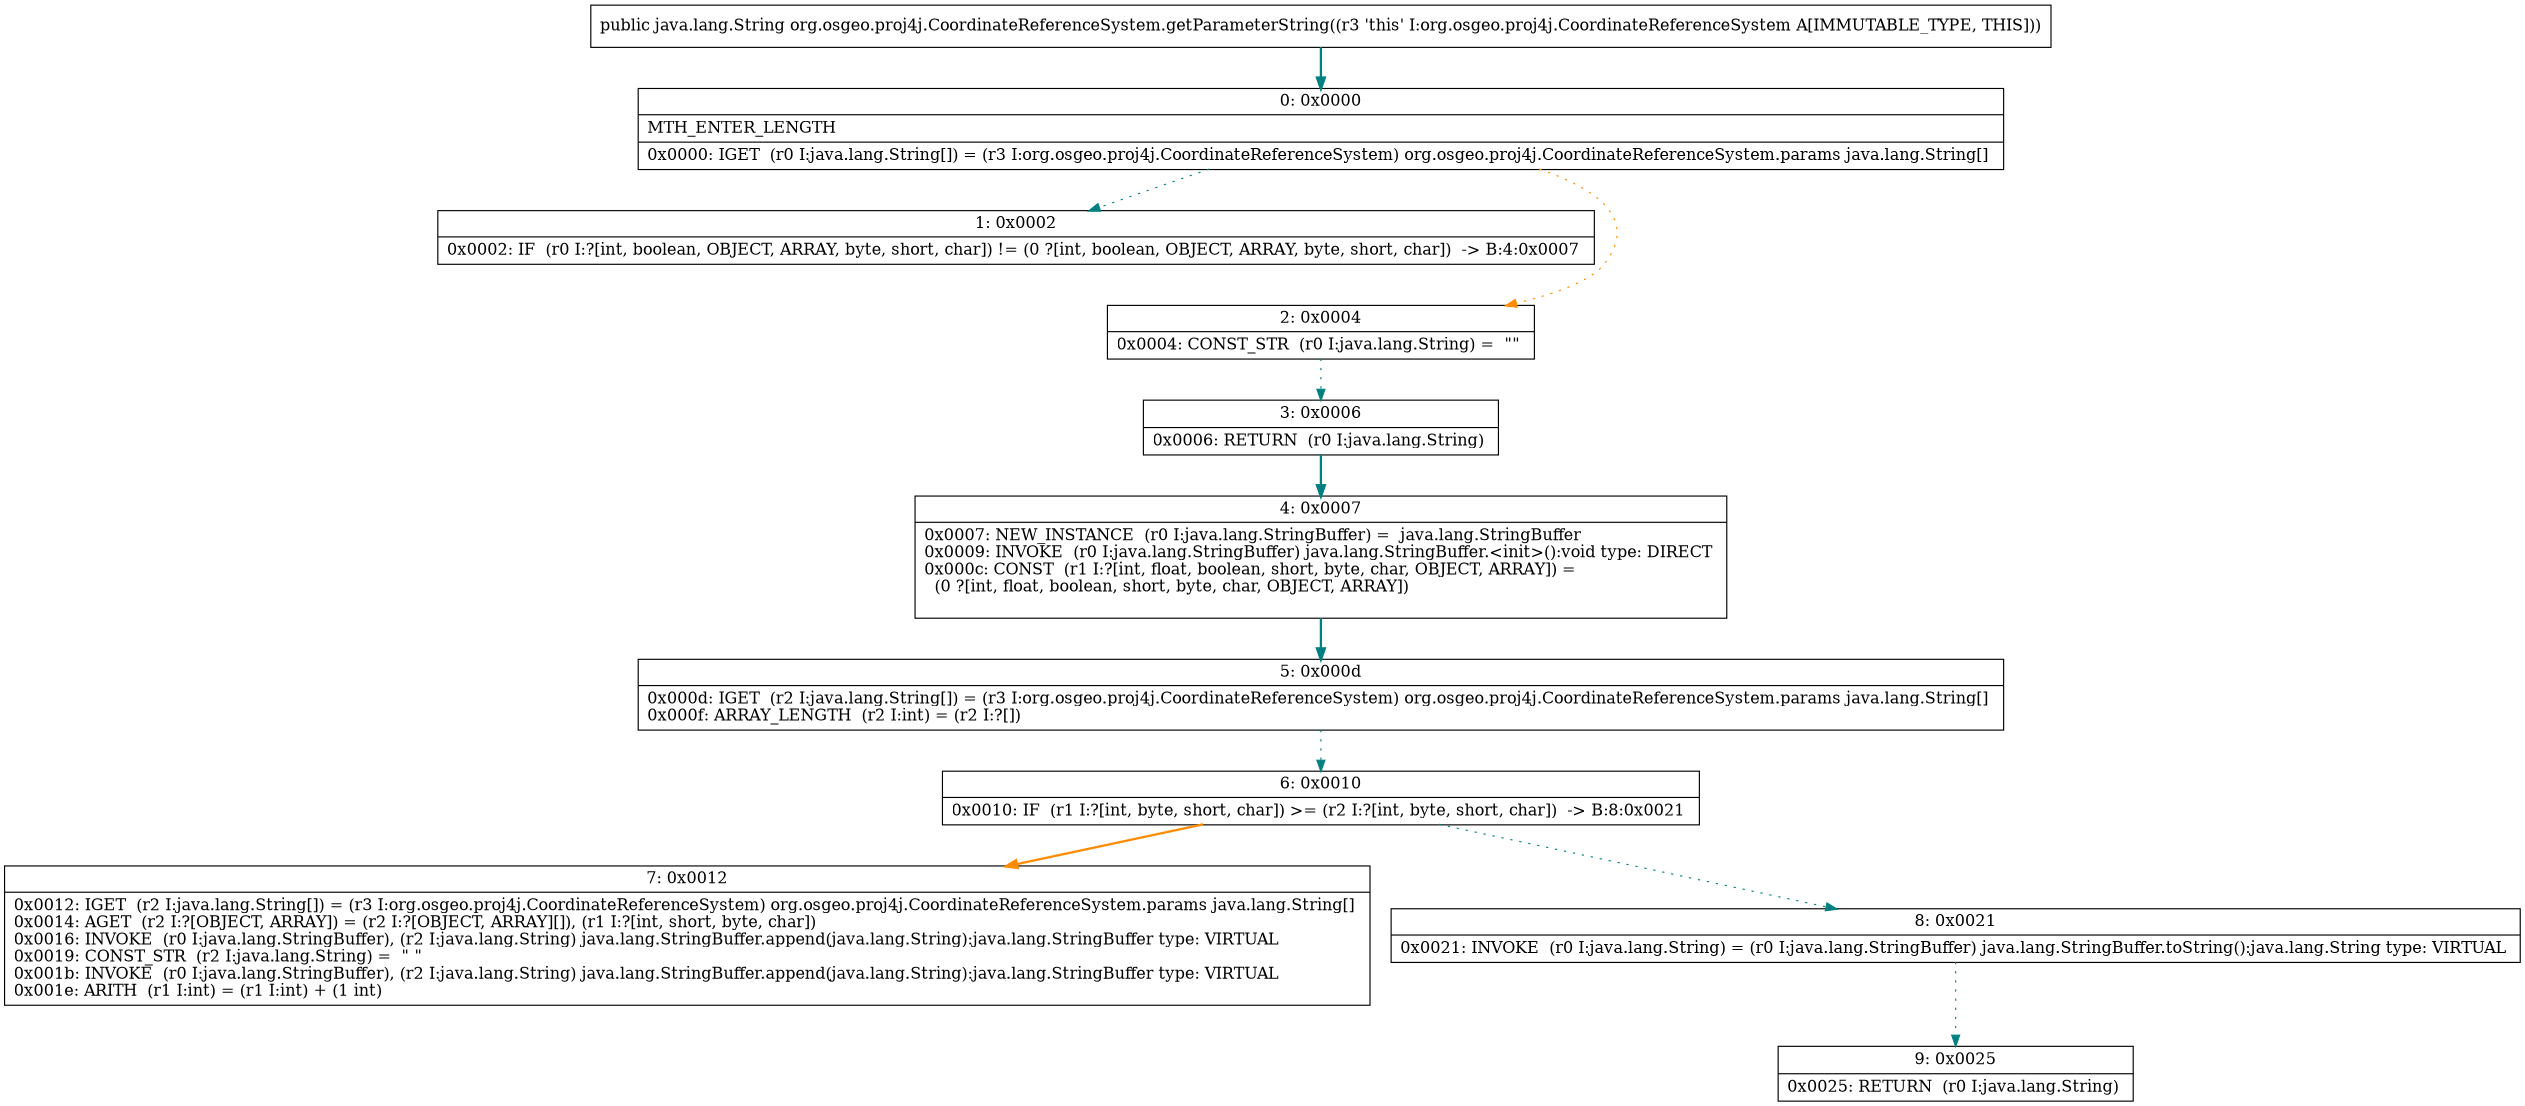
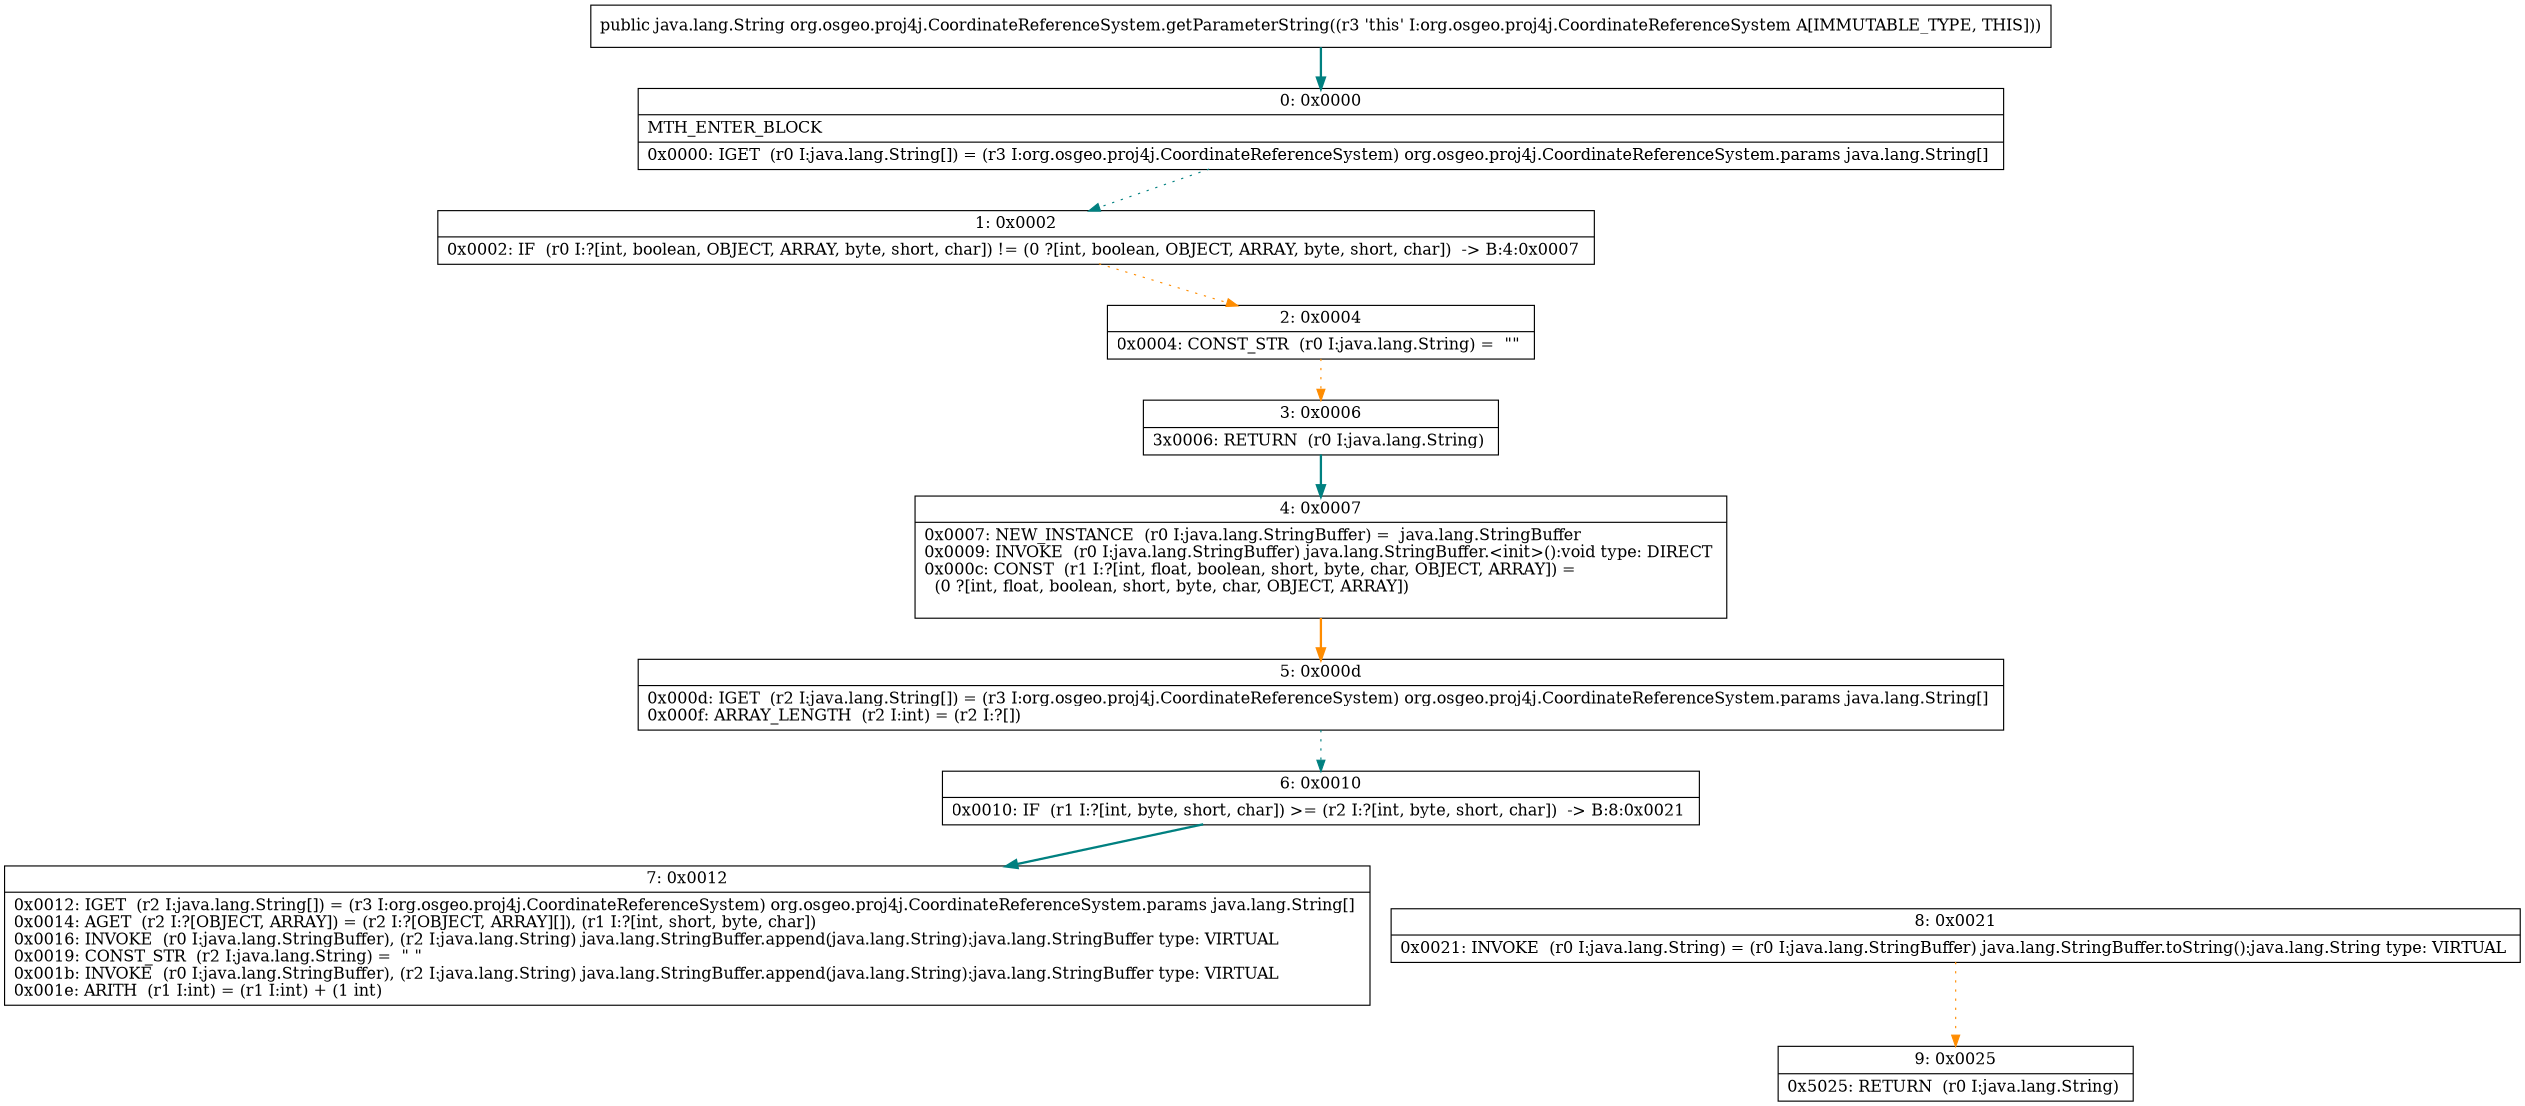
node "0: 0x0000": text "MTH_ENTER_LENGTH" -> "MTH_ENTER_BLOCK"
edge "0: 0x0000" -> "2: 0x0004": now "1: 0x0002" -> "2: 0x0004"
edge "2: 0x0004" -> "3: 0x0006": color teal -> darkorange
node "3: 0x0006": text "0x0006: RETURN  (r0 I:java.lang.String)" -> "3x0006: RETURN  (r0 I:java.lang.String)"
edge "4: 0x0007" -> "5: 0x000d": color teal -> darkorange
edge "6: 0x0010" -> "7: 0x0012": color darkorange -> teal
edge "6: 0x0010" -> "8: 0x0021": removed
edge "8: 0x0021" -> "9: 0x0025": color teal -> darkorange
node "9: 0x0025": text "0x0025: RETURN  (r0 I:java.lang.String)" -> "0x5025: RETURN  (r0 I:java.lang.String)"
